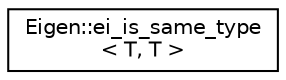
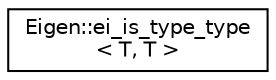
node "Eigen::ei_is_same_type < T, T >": label "Eigen::ei_is_same_type < T, T >" -> "Eigen::ei_is_type_type < T, T >"
